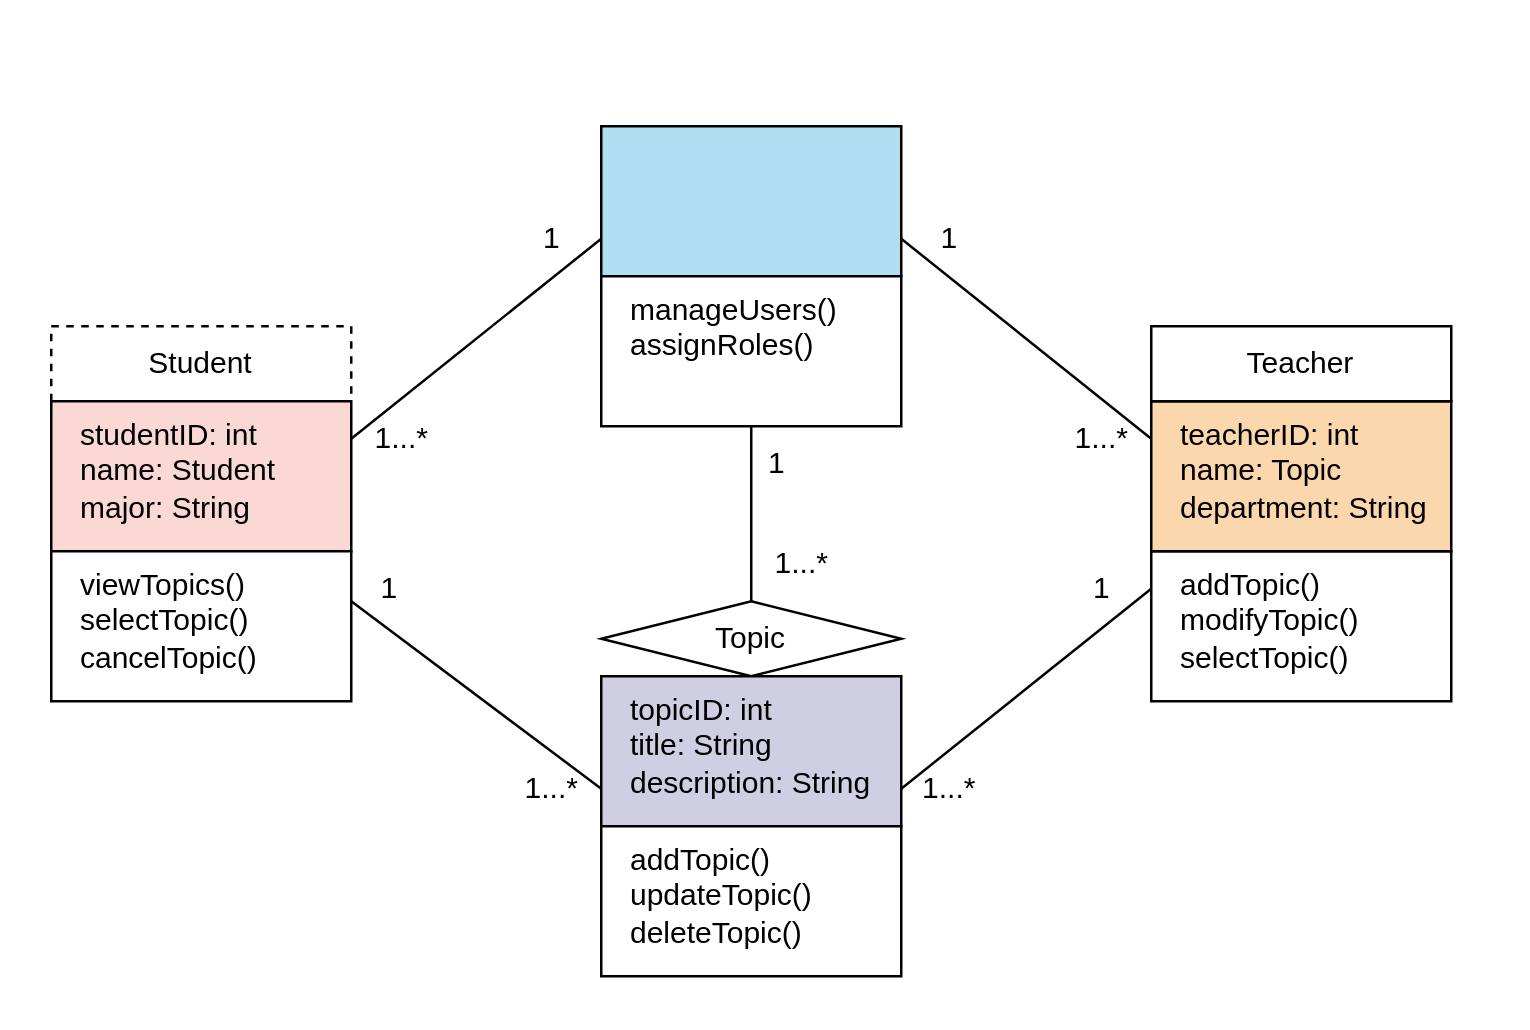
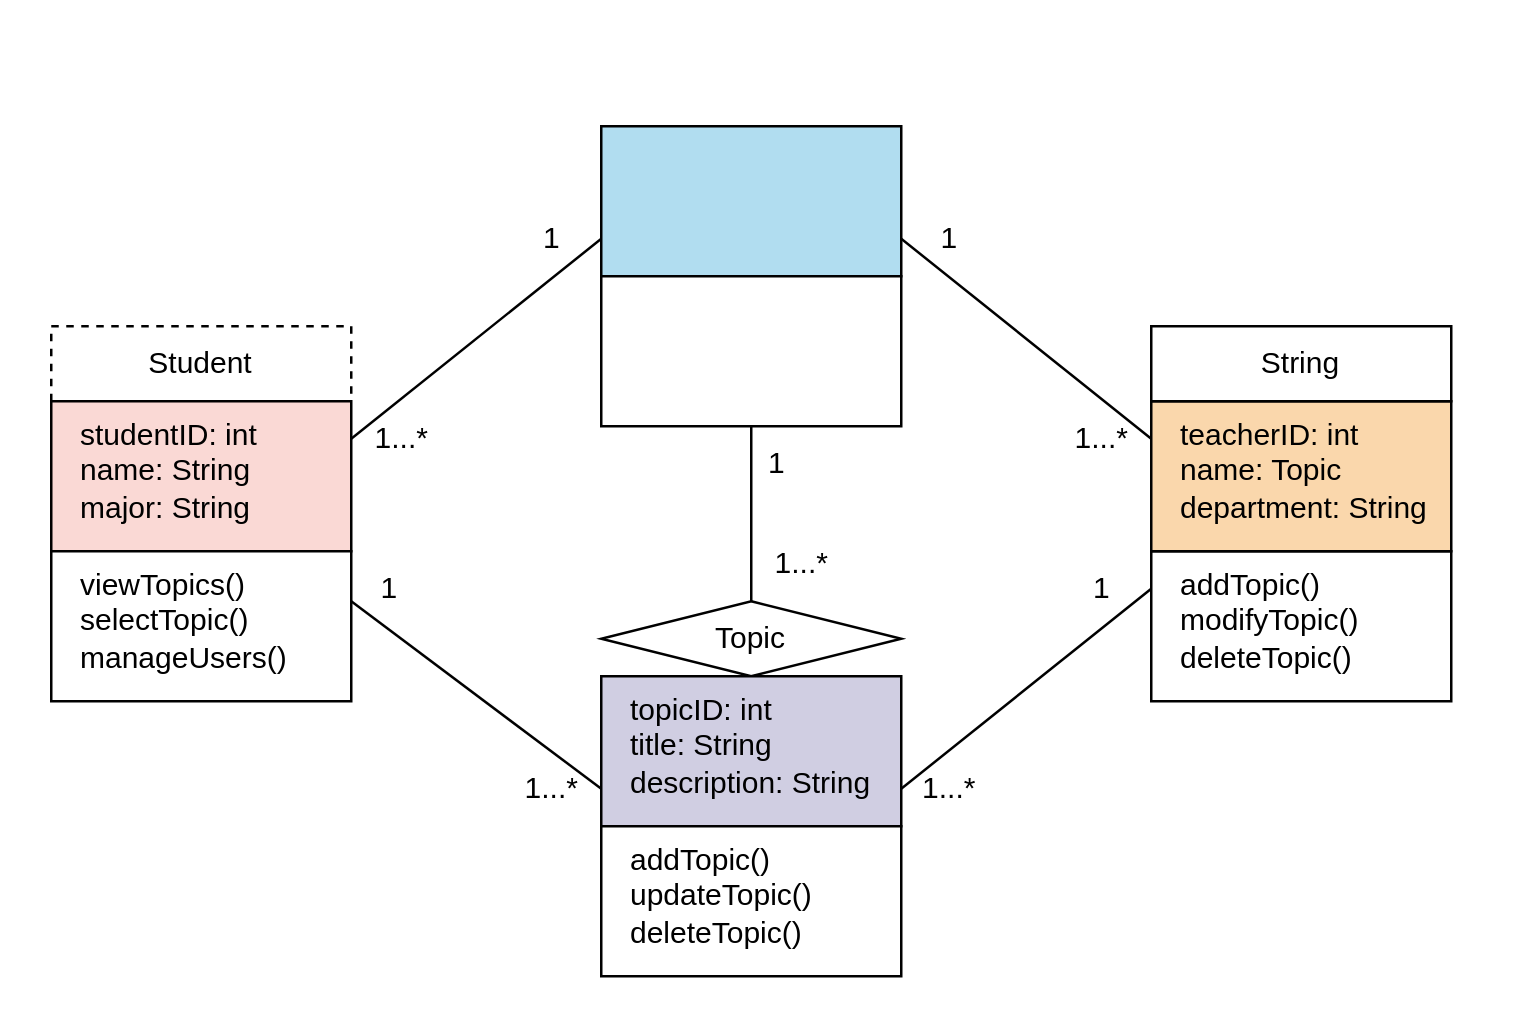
node "manageUsers() assignRoles()": removed
node "Teacher": label "Teacher" -> "String"
node "studentID: int name: Student major: String": label "studentID: int name: Student major: String" -> "studentID: int name: String major: String"
node "viewTopics() selectTopic() cancelTopic()": label "viewTopics() selectTopic() cancelTopic()" -> "viewTopics() selectTopic() manageUsers()"
node "addTopic() modifyTopic() selectTopic()": label "addTopic() modifyTopic() selectTopic()" -> "addTopic() modifyTopic() deleteTopic()"
